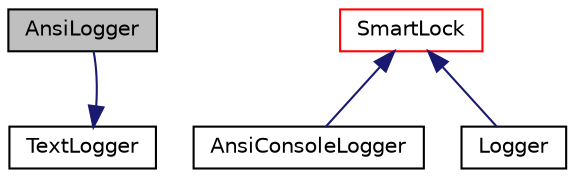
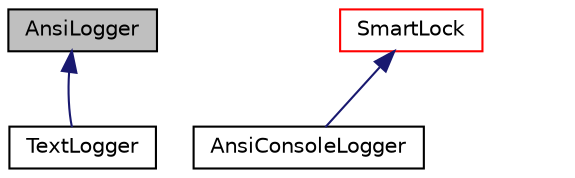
edge "AnsiLogger" -> "TextLogger": reversed
node "Logger": removed
